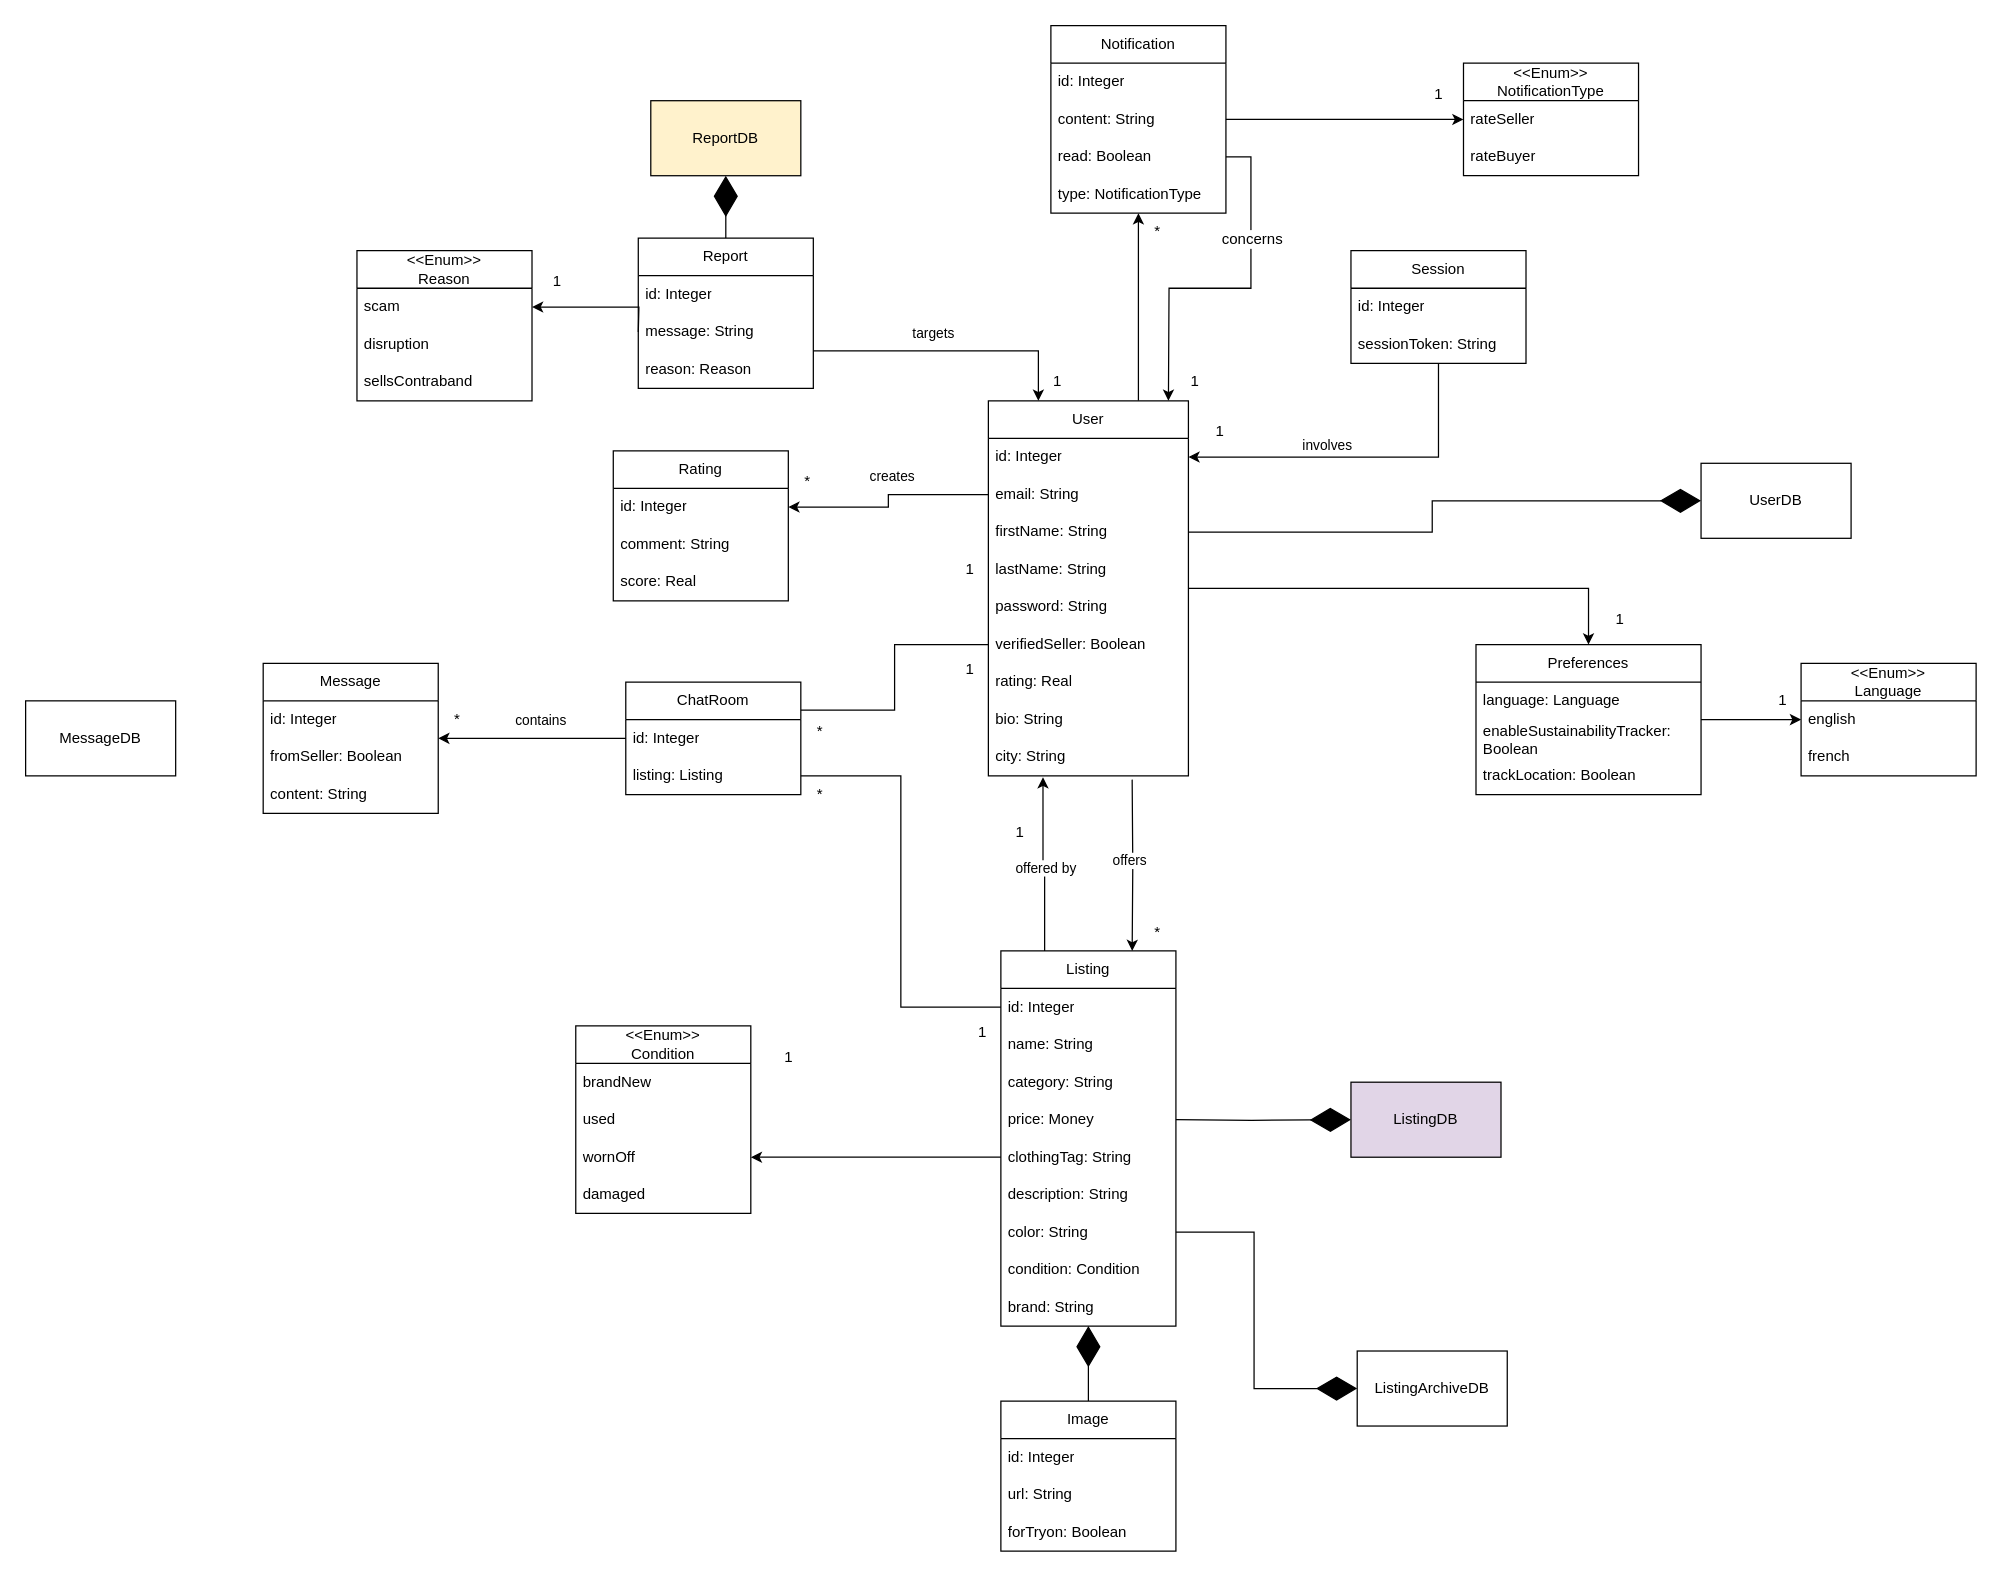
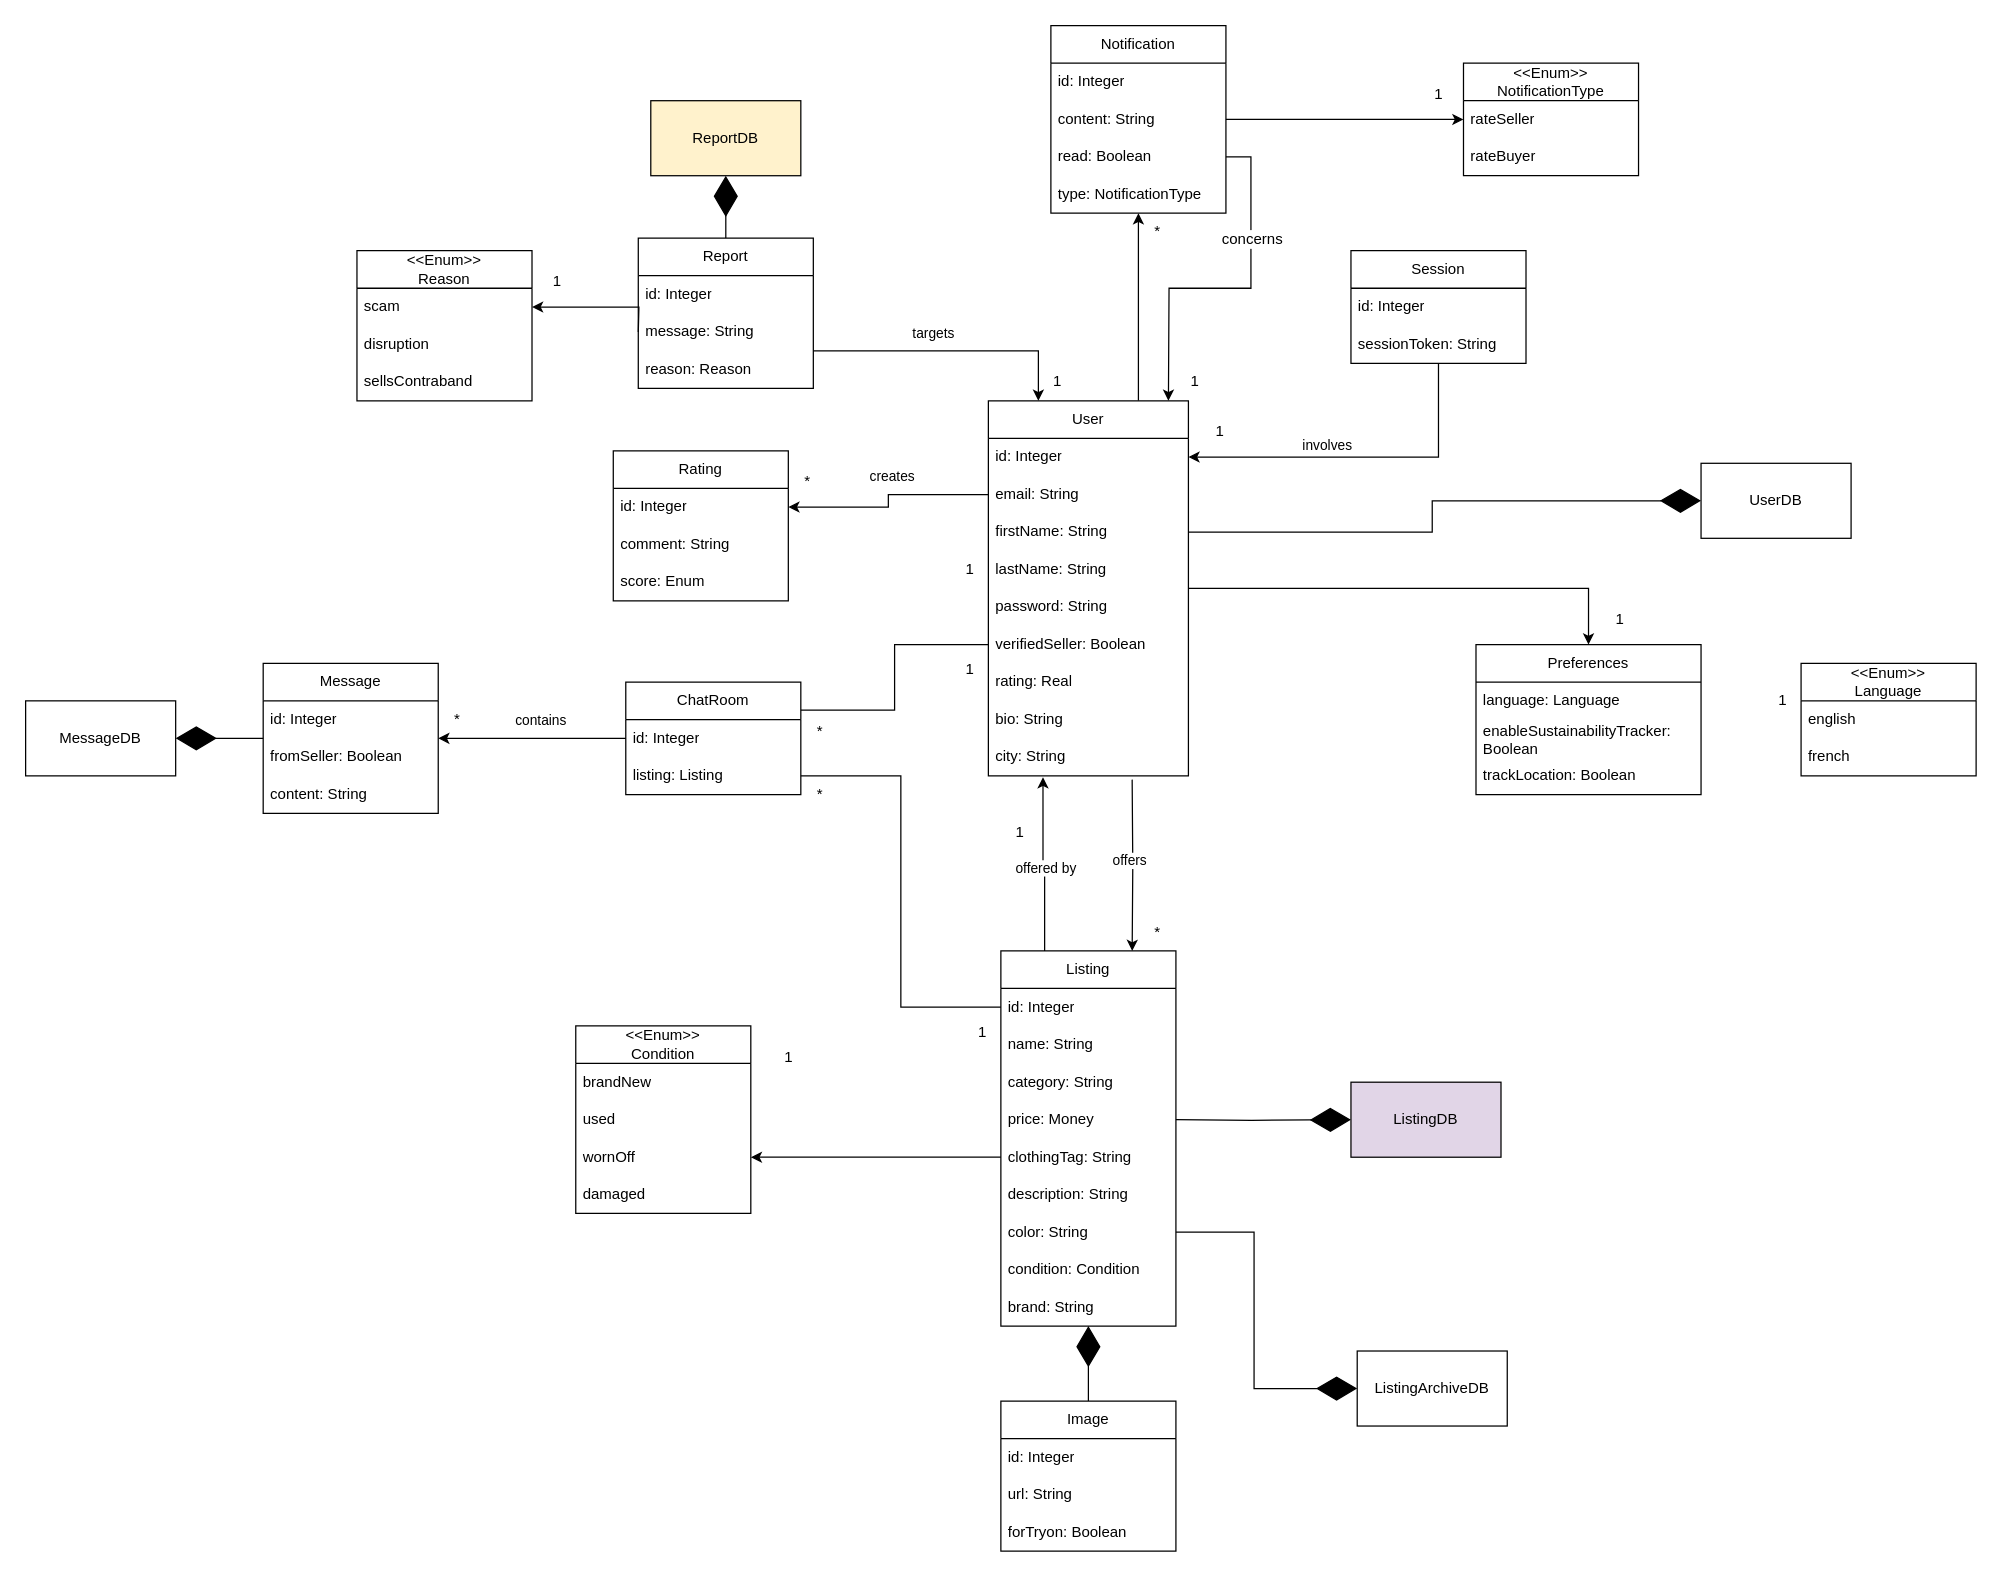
node "score: Real": label "score: Real" -> "score: Enum"
edge "Preferences" -> "<<Enum>> Language": removed
edge "Message" -> "MessageDB": added
